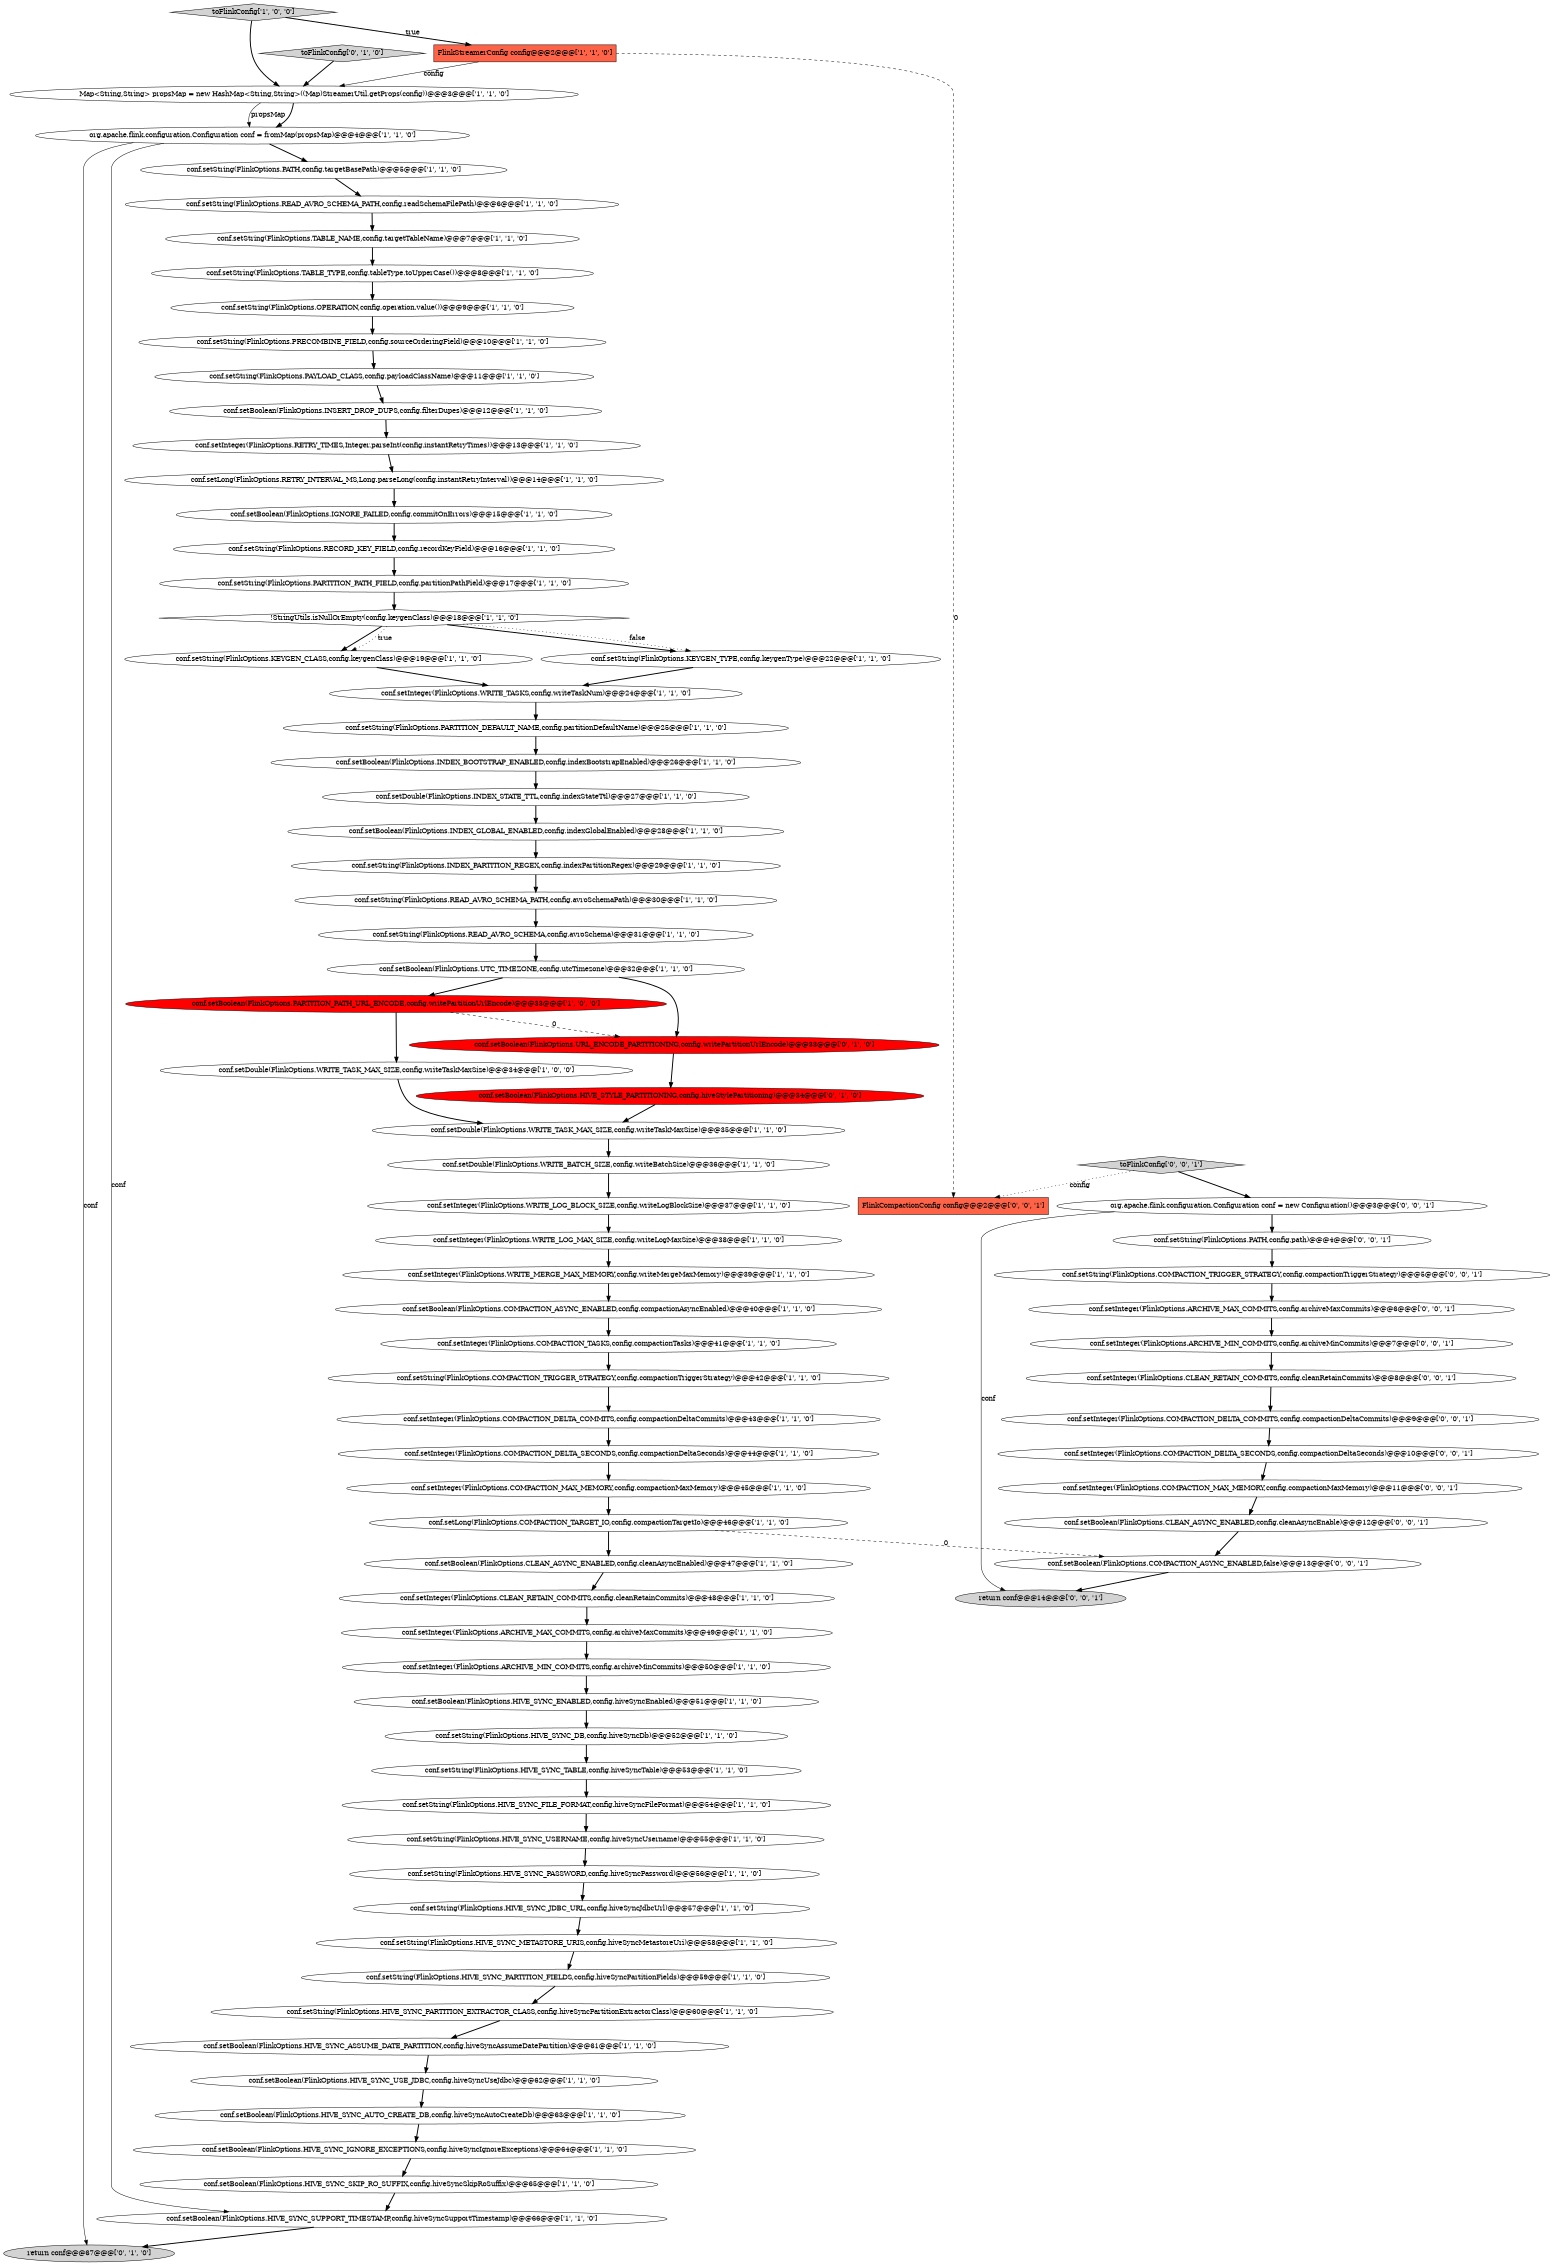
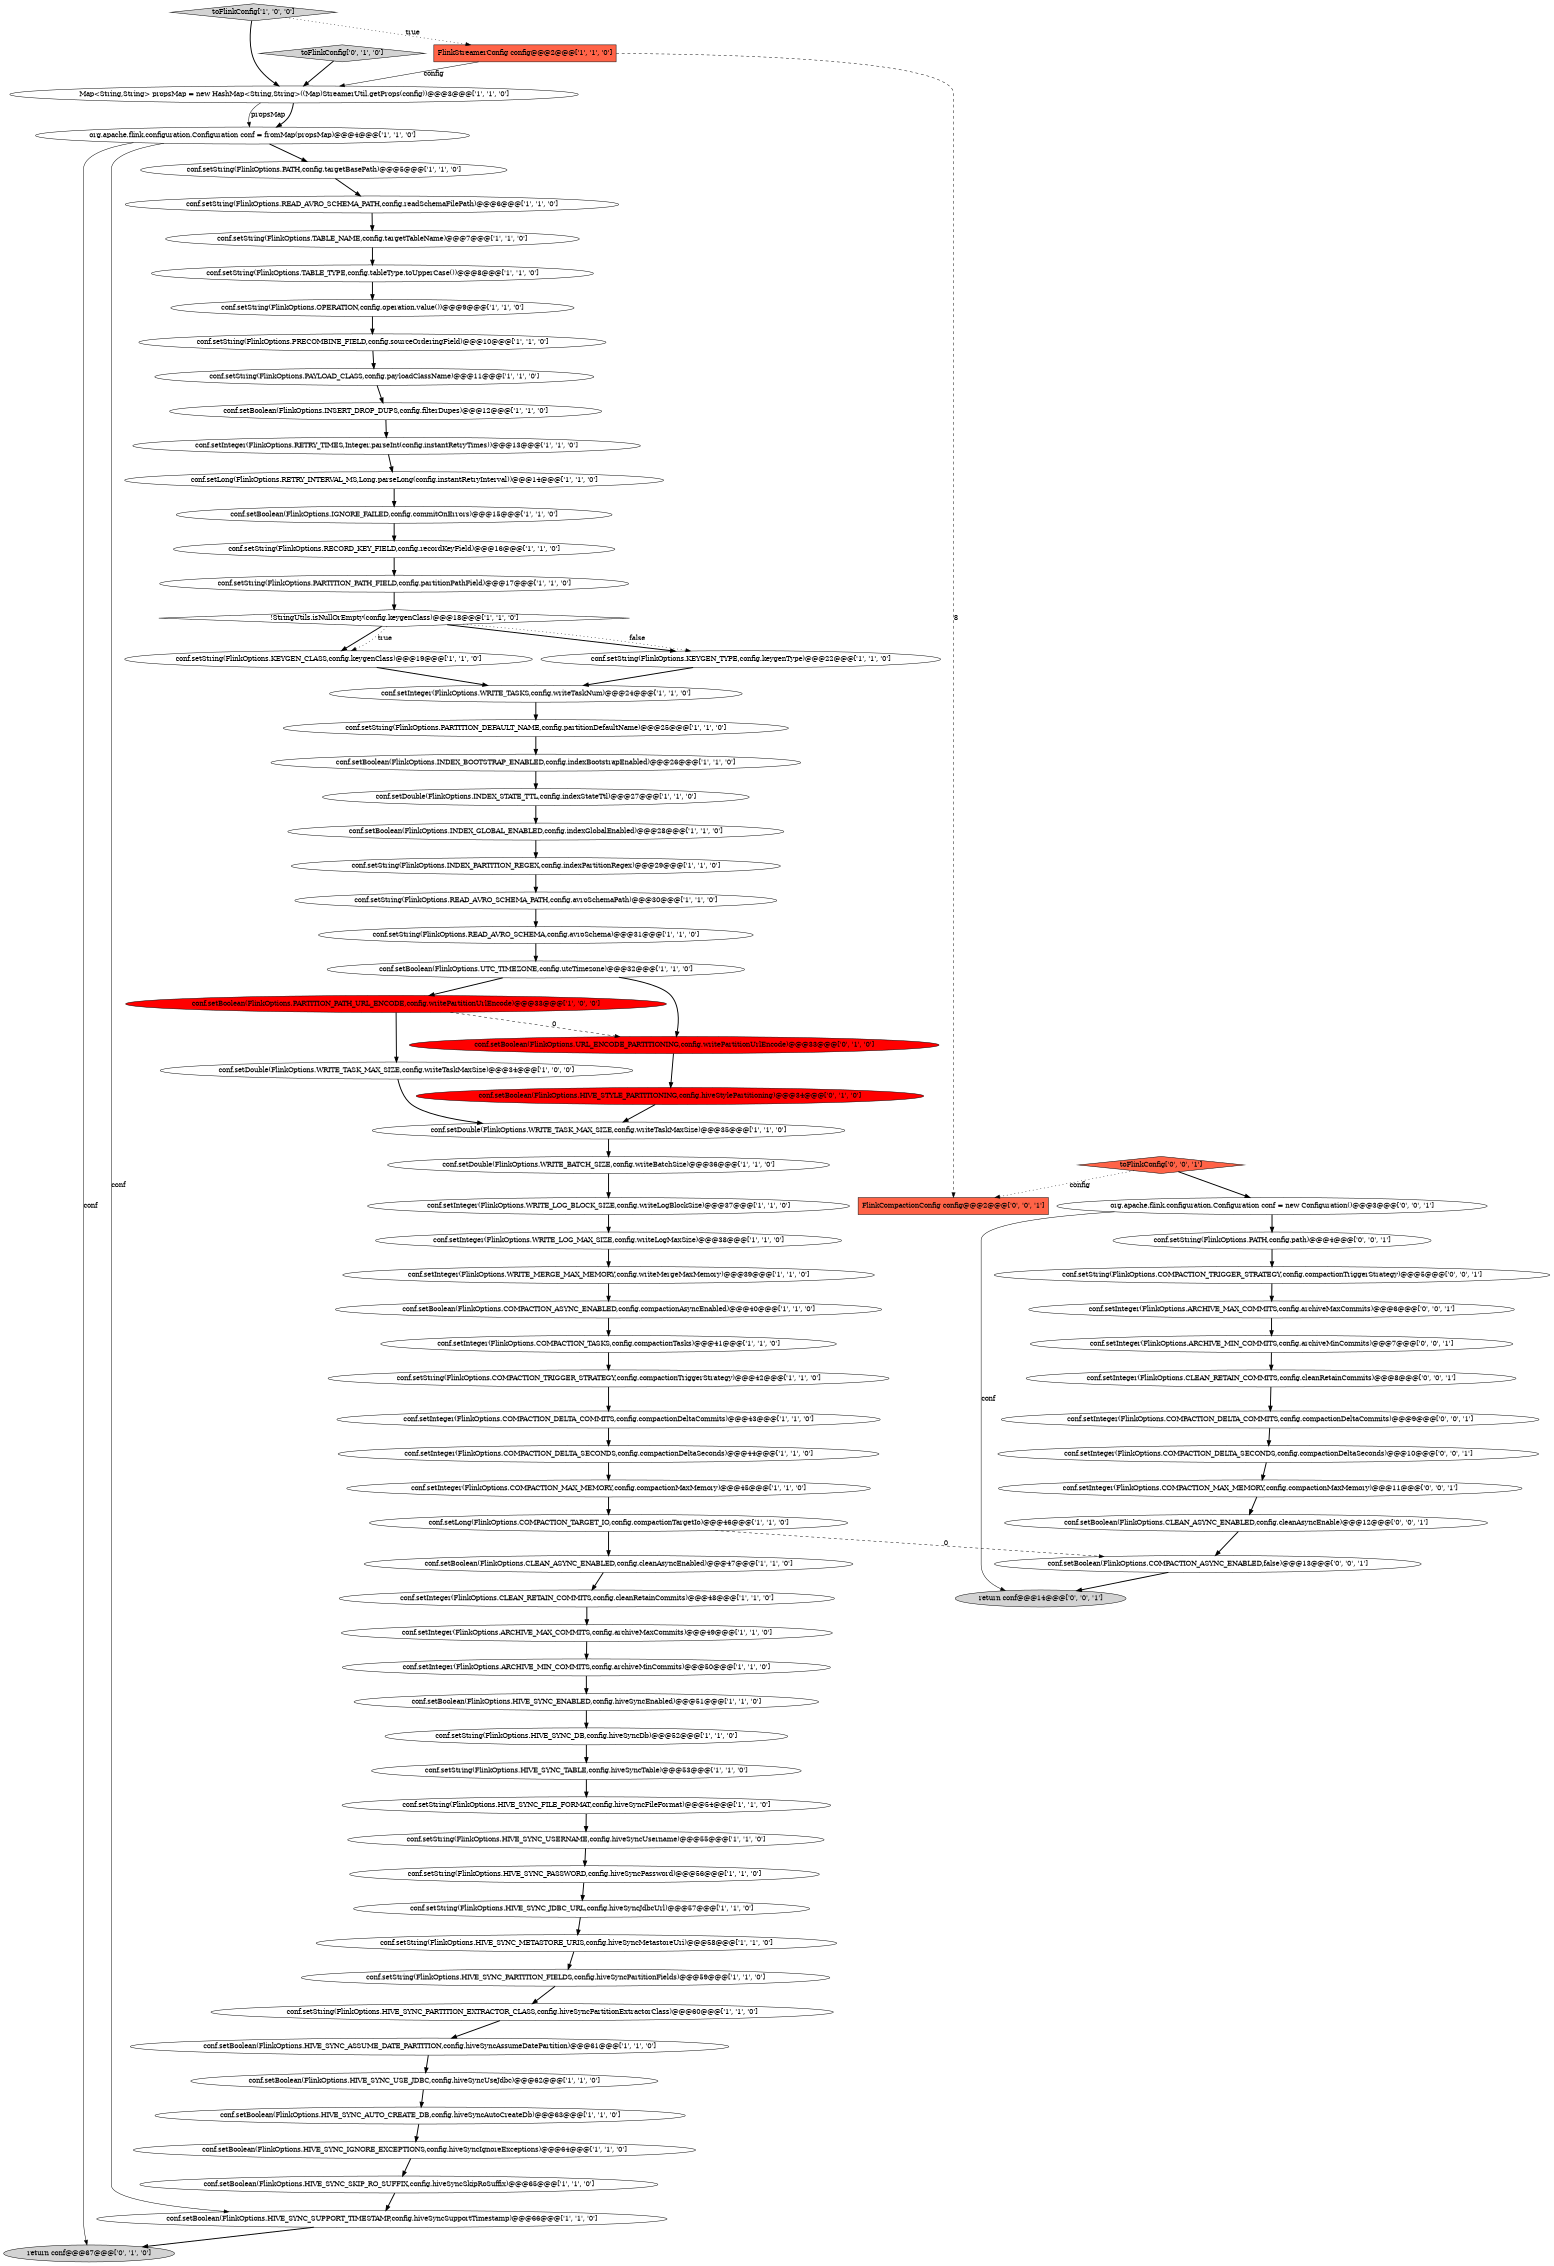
edge "toFlinkConfig['1', '0', '0']" -> "FlinkStreamerConfig config@@@2@@@['1', '1', '0']": style bold -> dotted
edge "FlinkStreamerConfig config@@@2@@@['1', '1', '0']" -> "FlinkCompactionConfig config@@@2@@@['0', '0', '1']": label "0" -> "8"
node "toFlinkConfig['0', '0', '1']": fillcolor lightgray -> tomato
